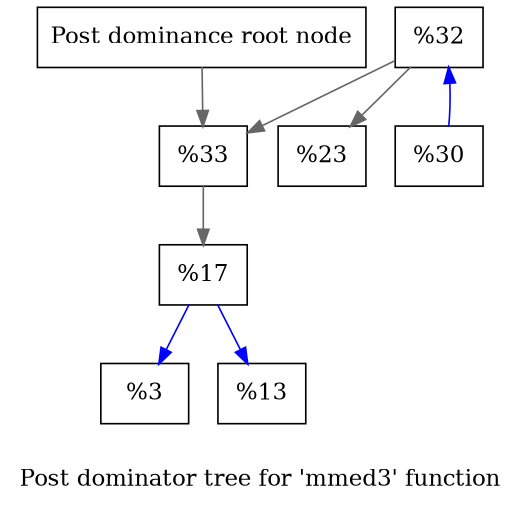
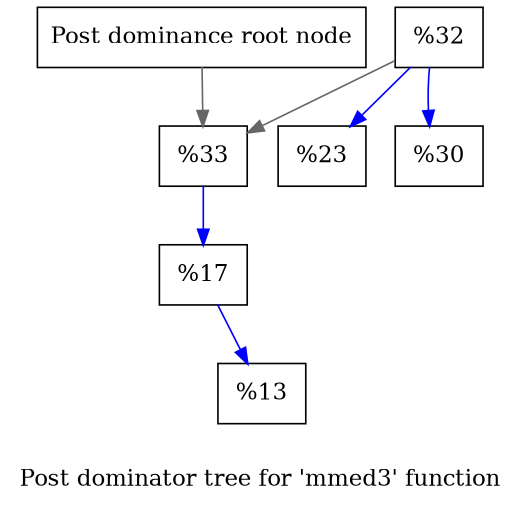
edge "%32" -> "%23": color gray40 -> blue
edge "%30" -> "%32": reversed
edge "%33" -> "%17": color gray40 -> blue
node "%3": removed
